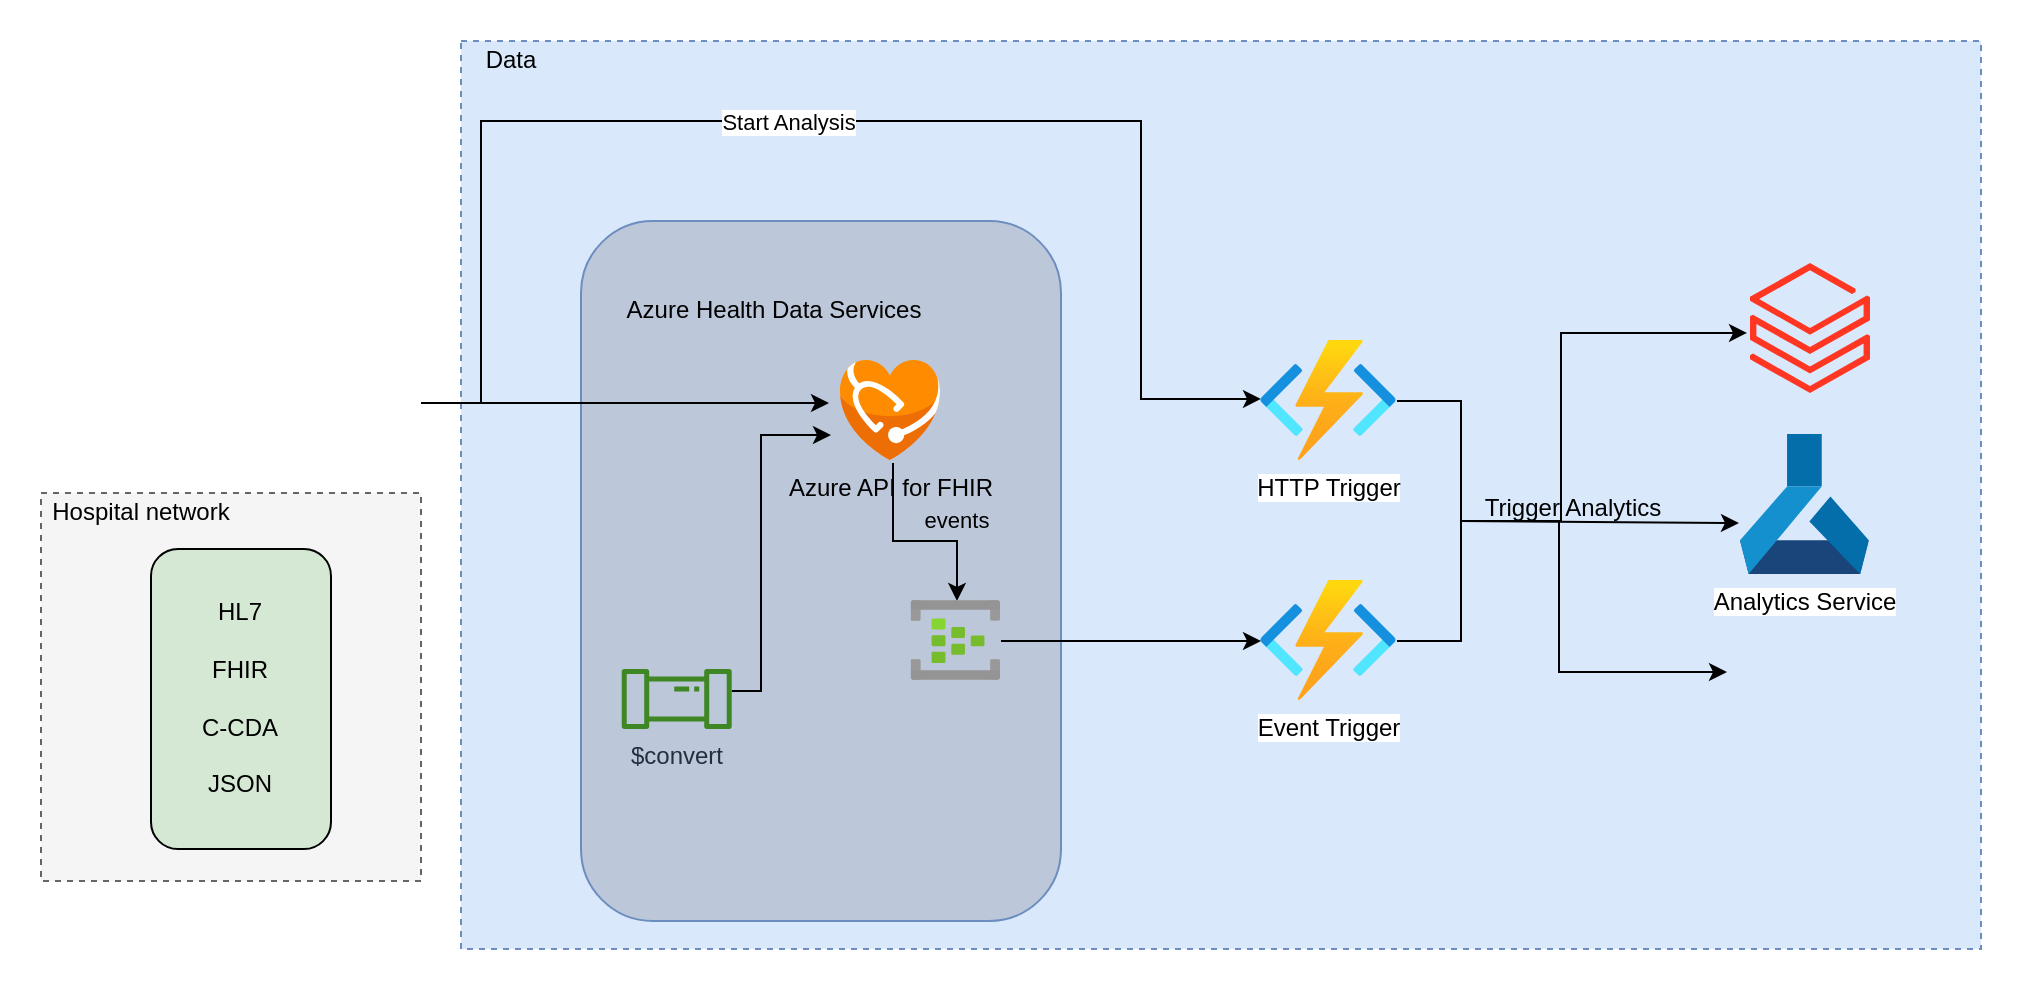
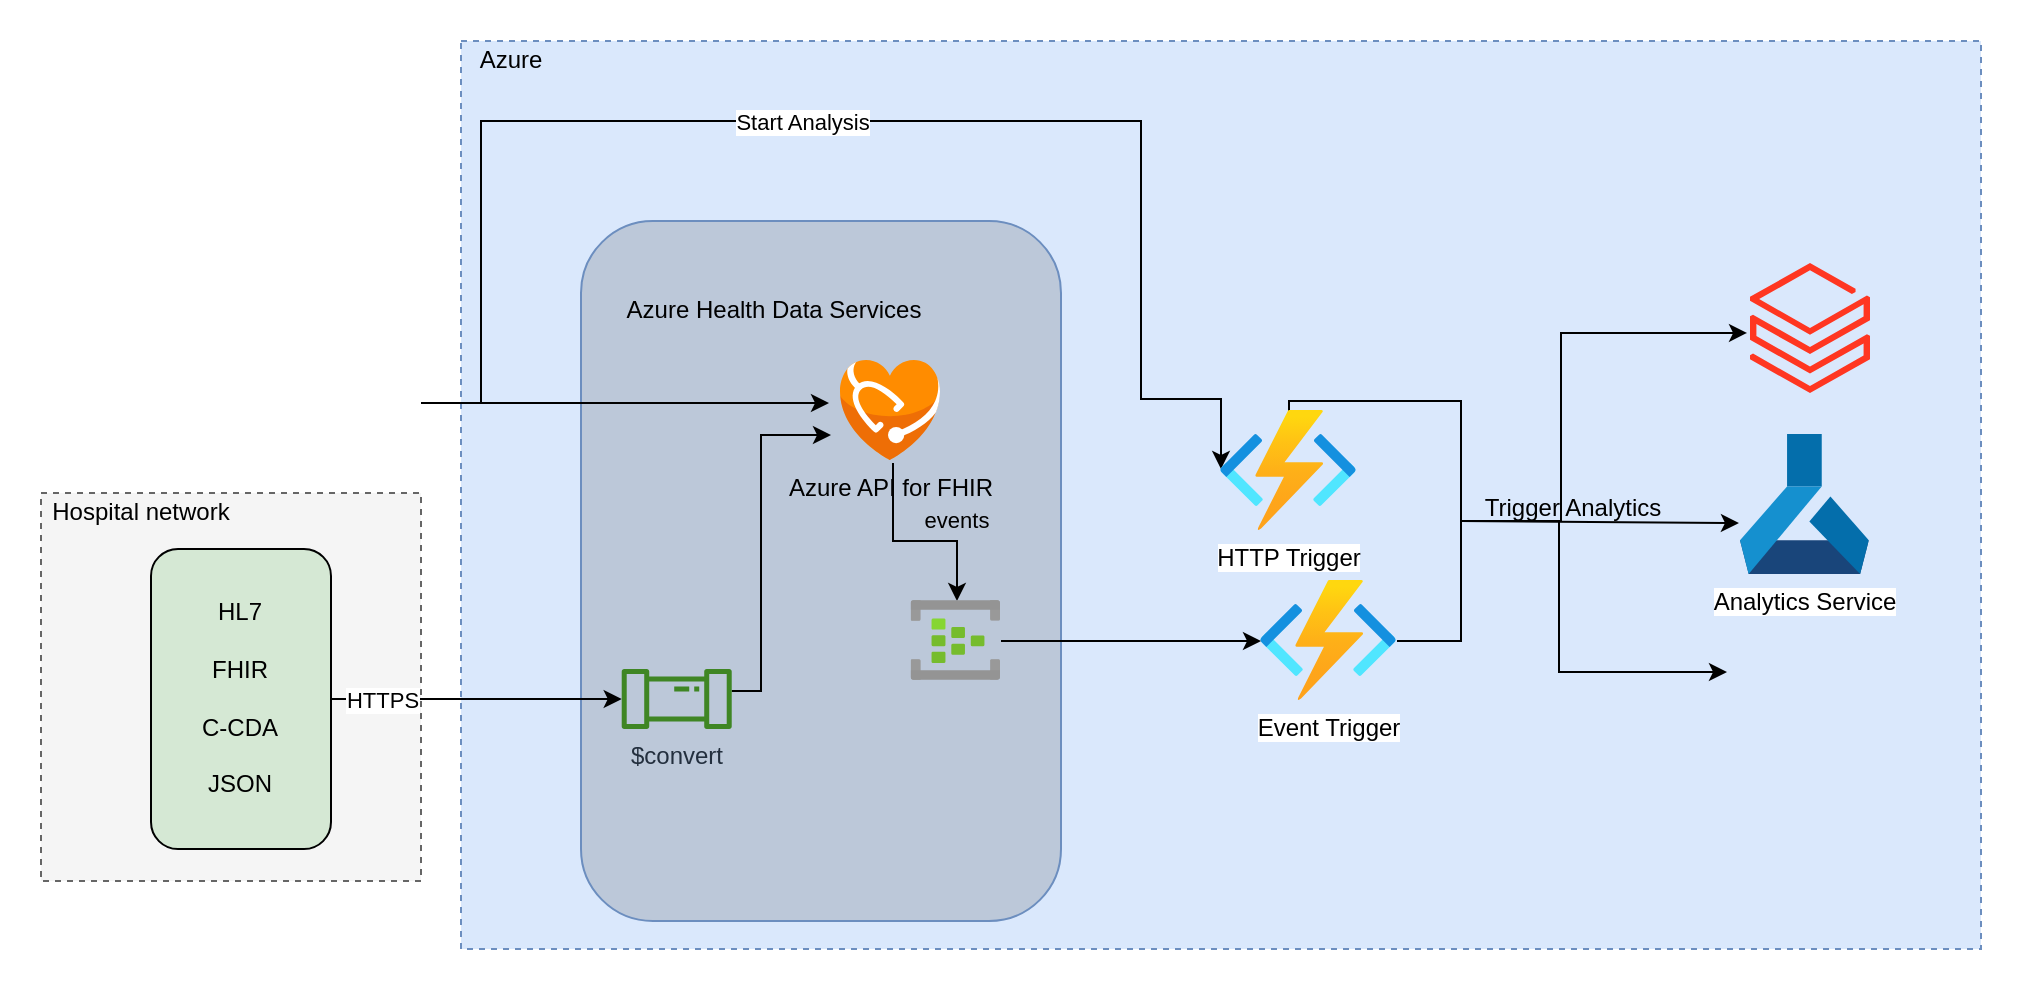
node "Data": label "Data" -> "Azure"
node "HTTP Trigger": moved (1329, 401) -> (1289, 471)
edge "HL7 FHIR C-CDA JSON" -> "$convert": added, label "HTTPS"
